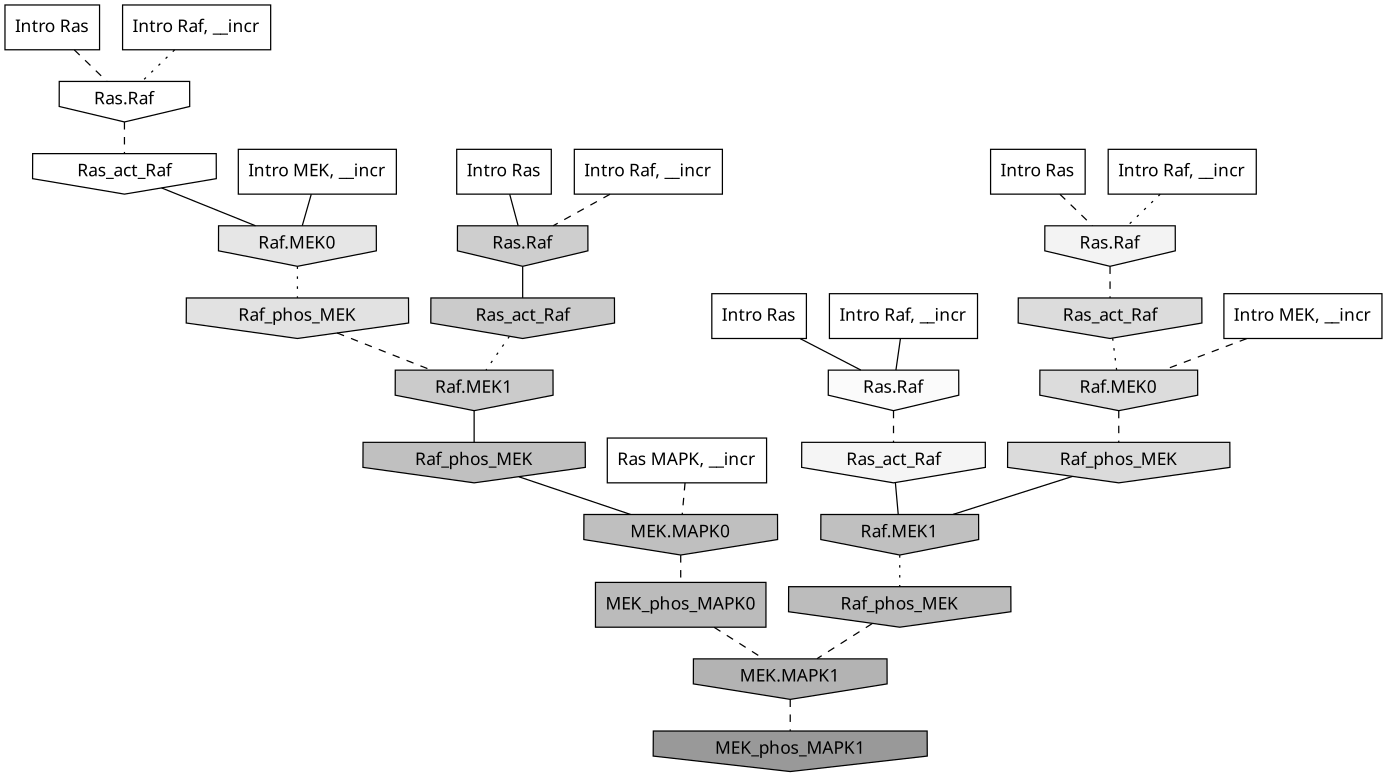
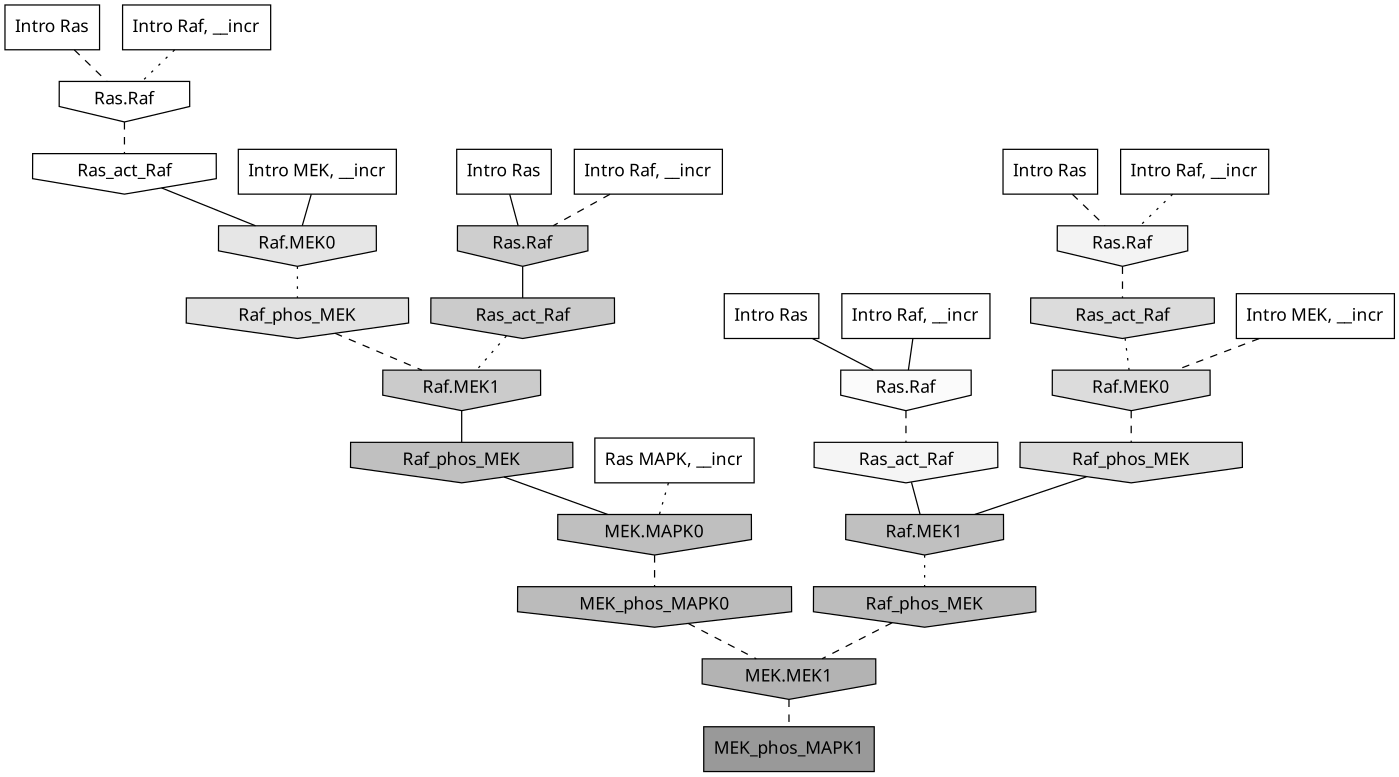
edge "Ras MAPK, __incr" -- "MEK.MAPK0": style dashed -> dotted
node "MEK_phos_MAPK0": shape box -> invhouse
node "MEK.MAPK1": label "MEK.MAPK1" -> "MEK.MEK1"
node "MEK_phos_MAPK1": shape invhouse -> box
